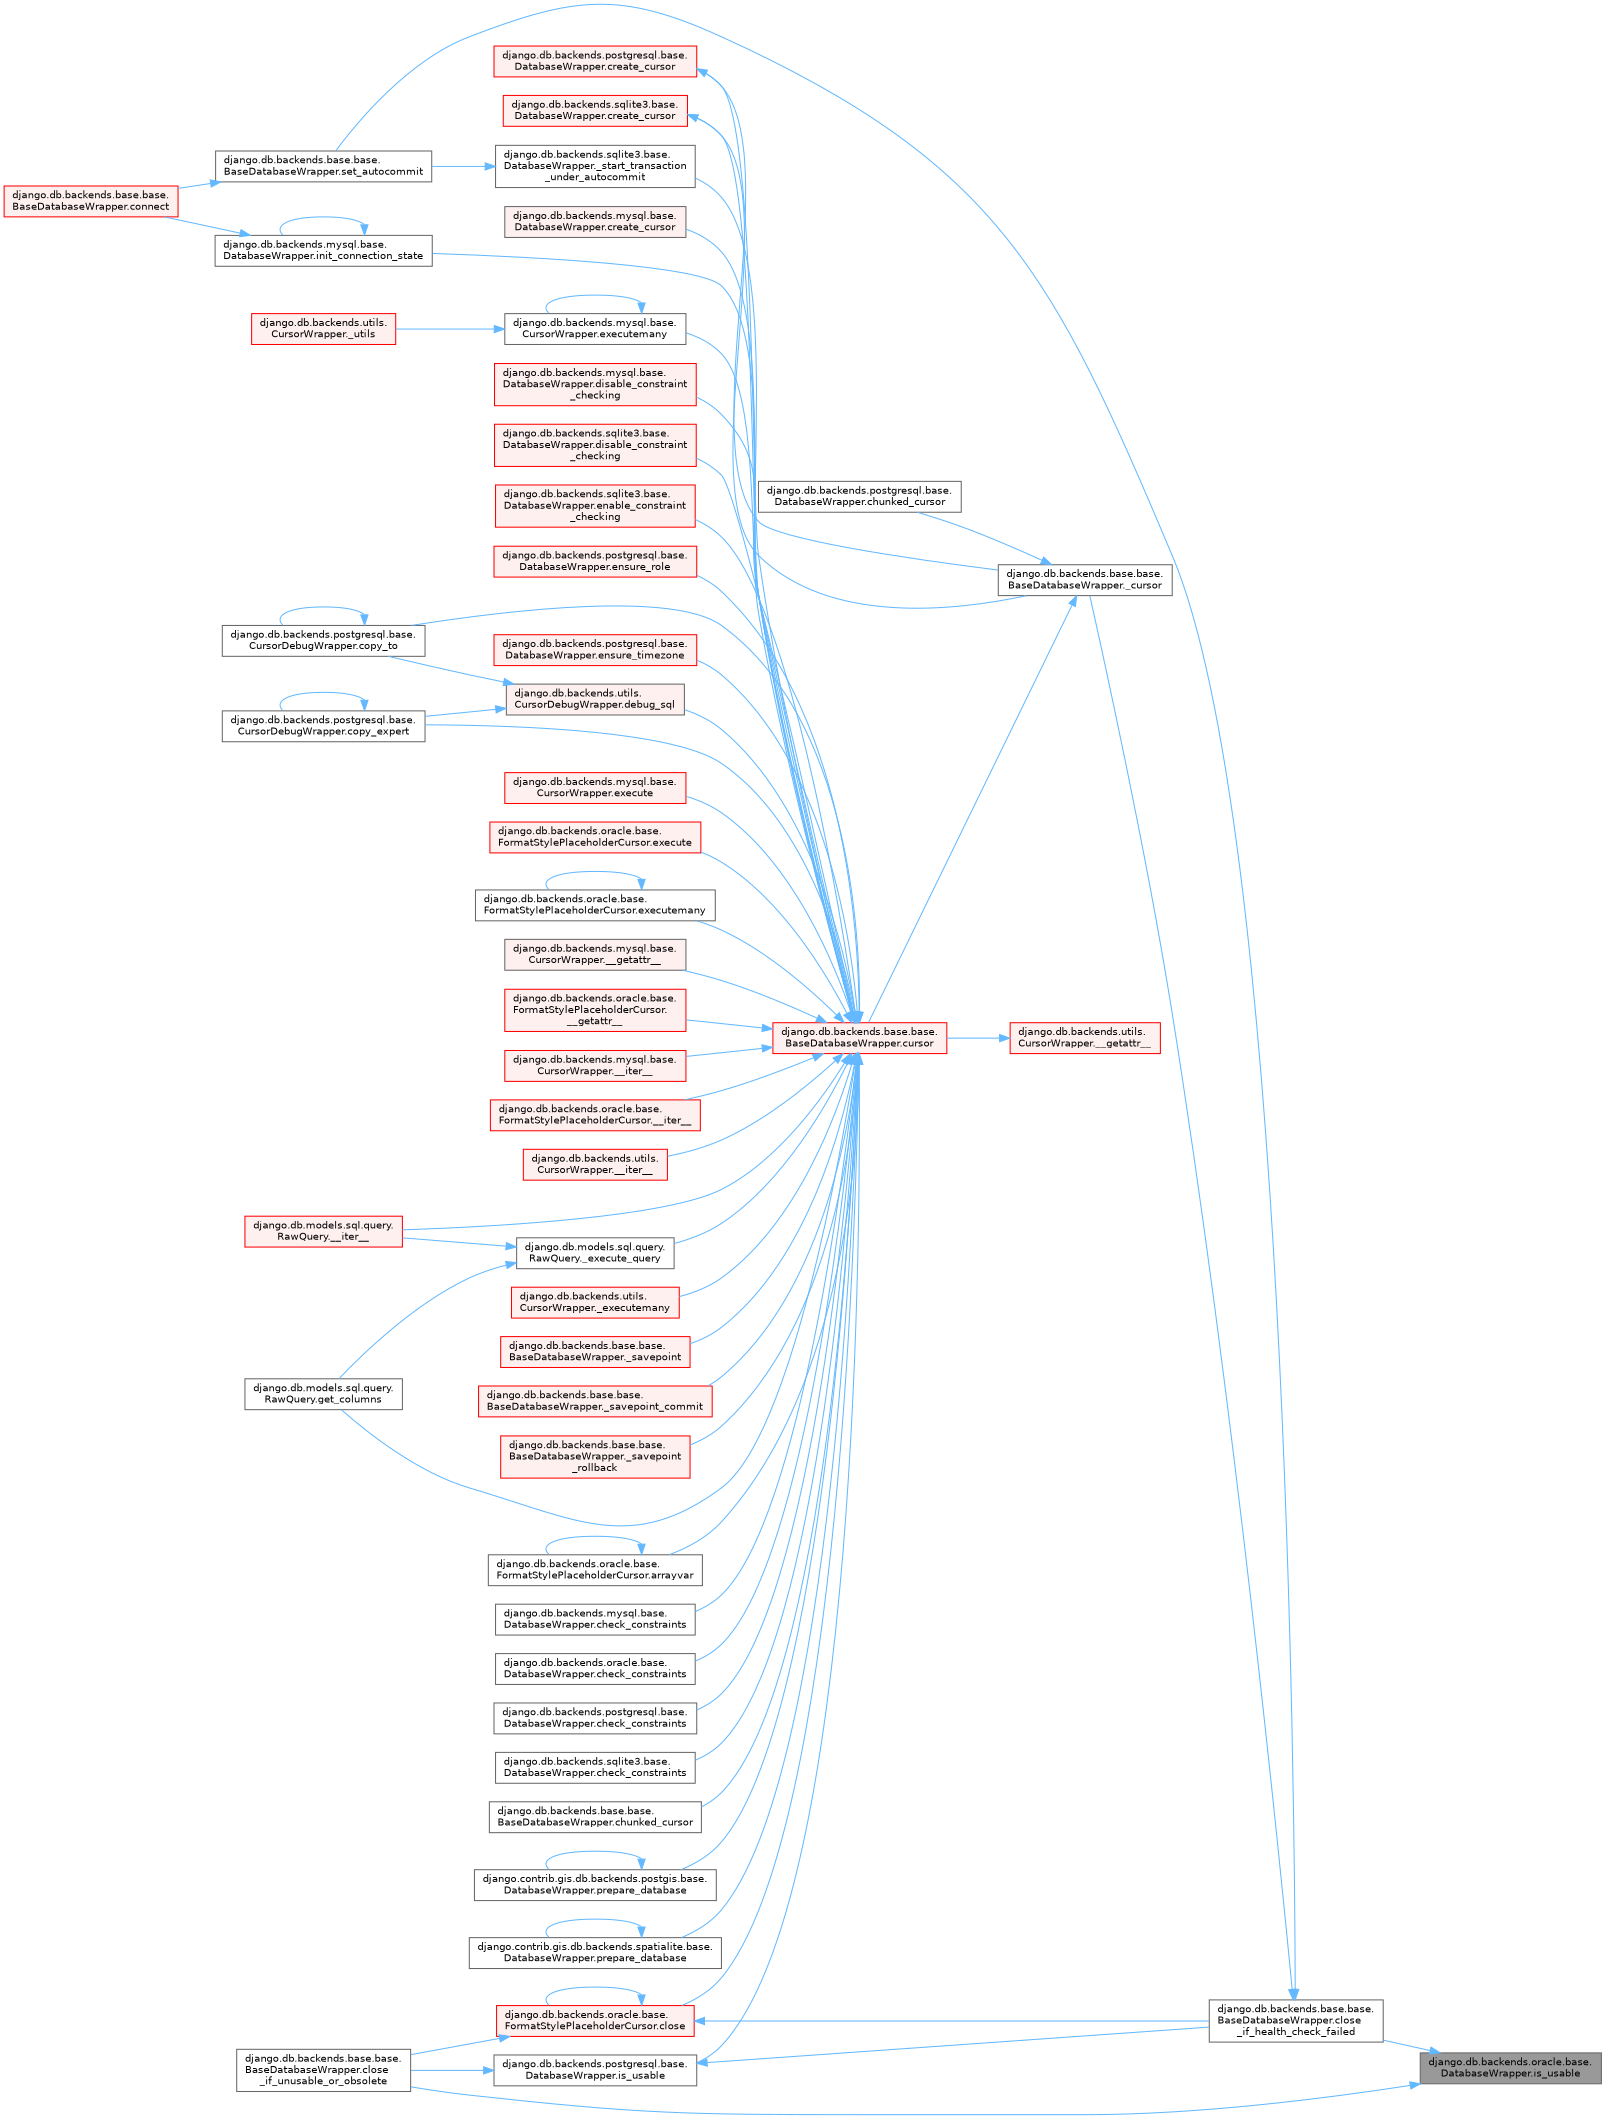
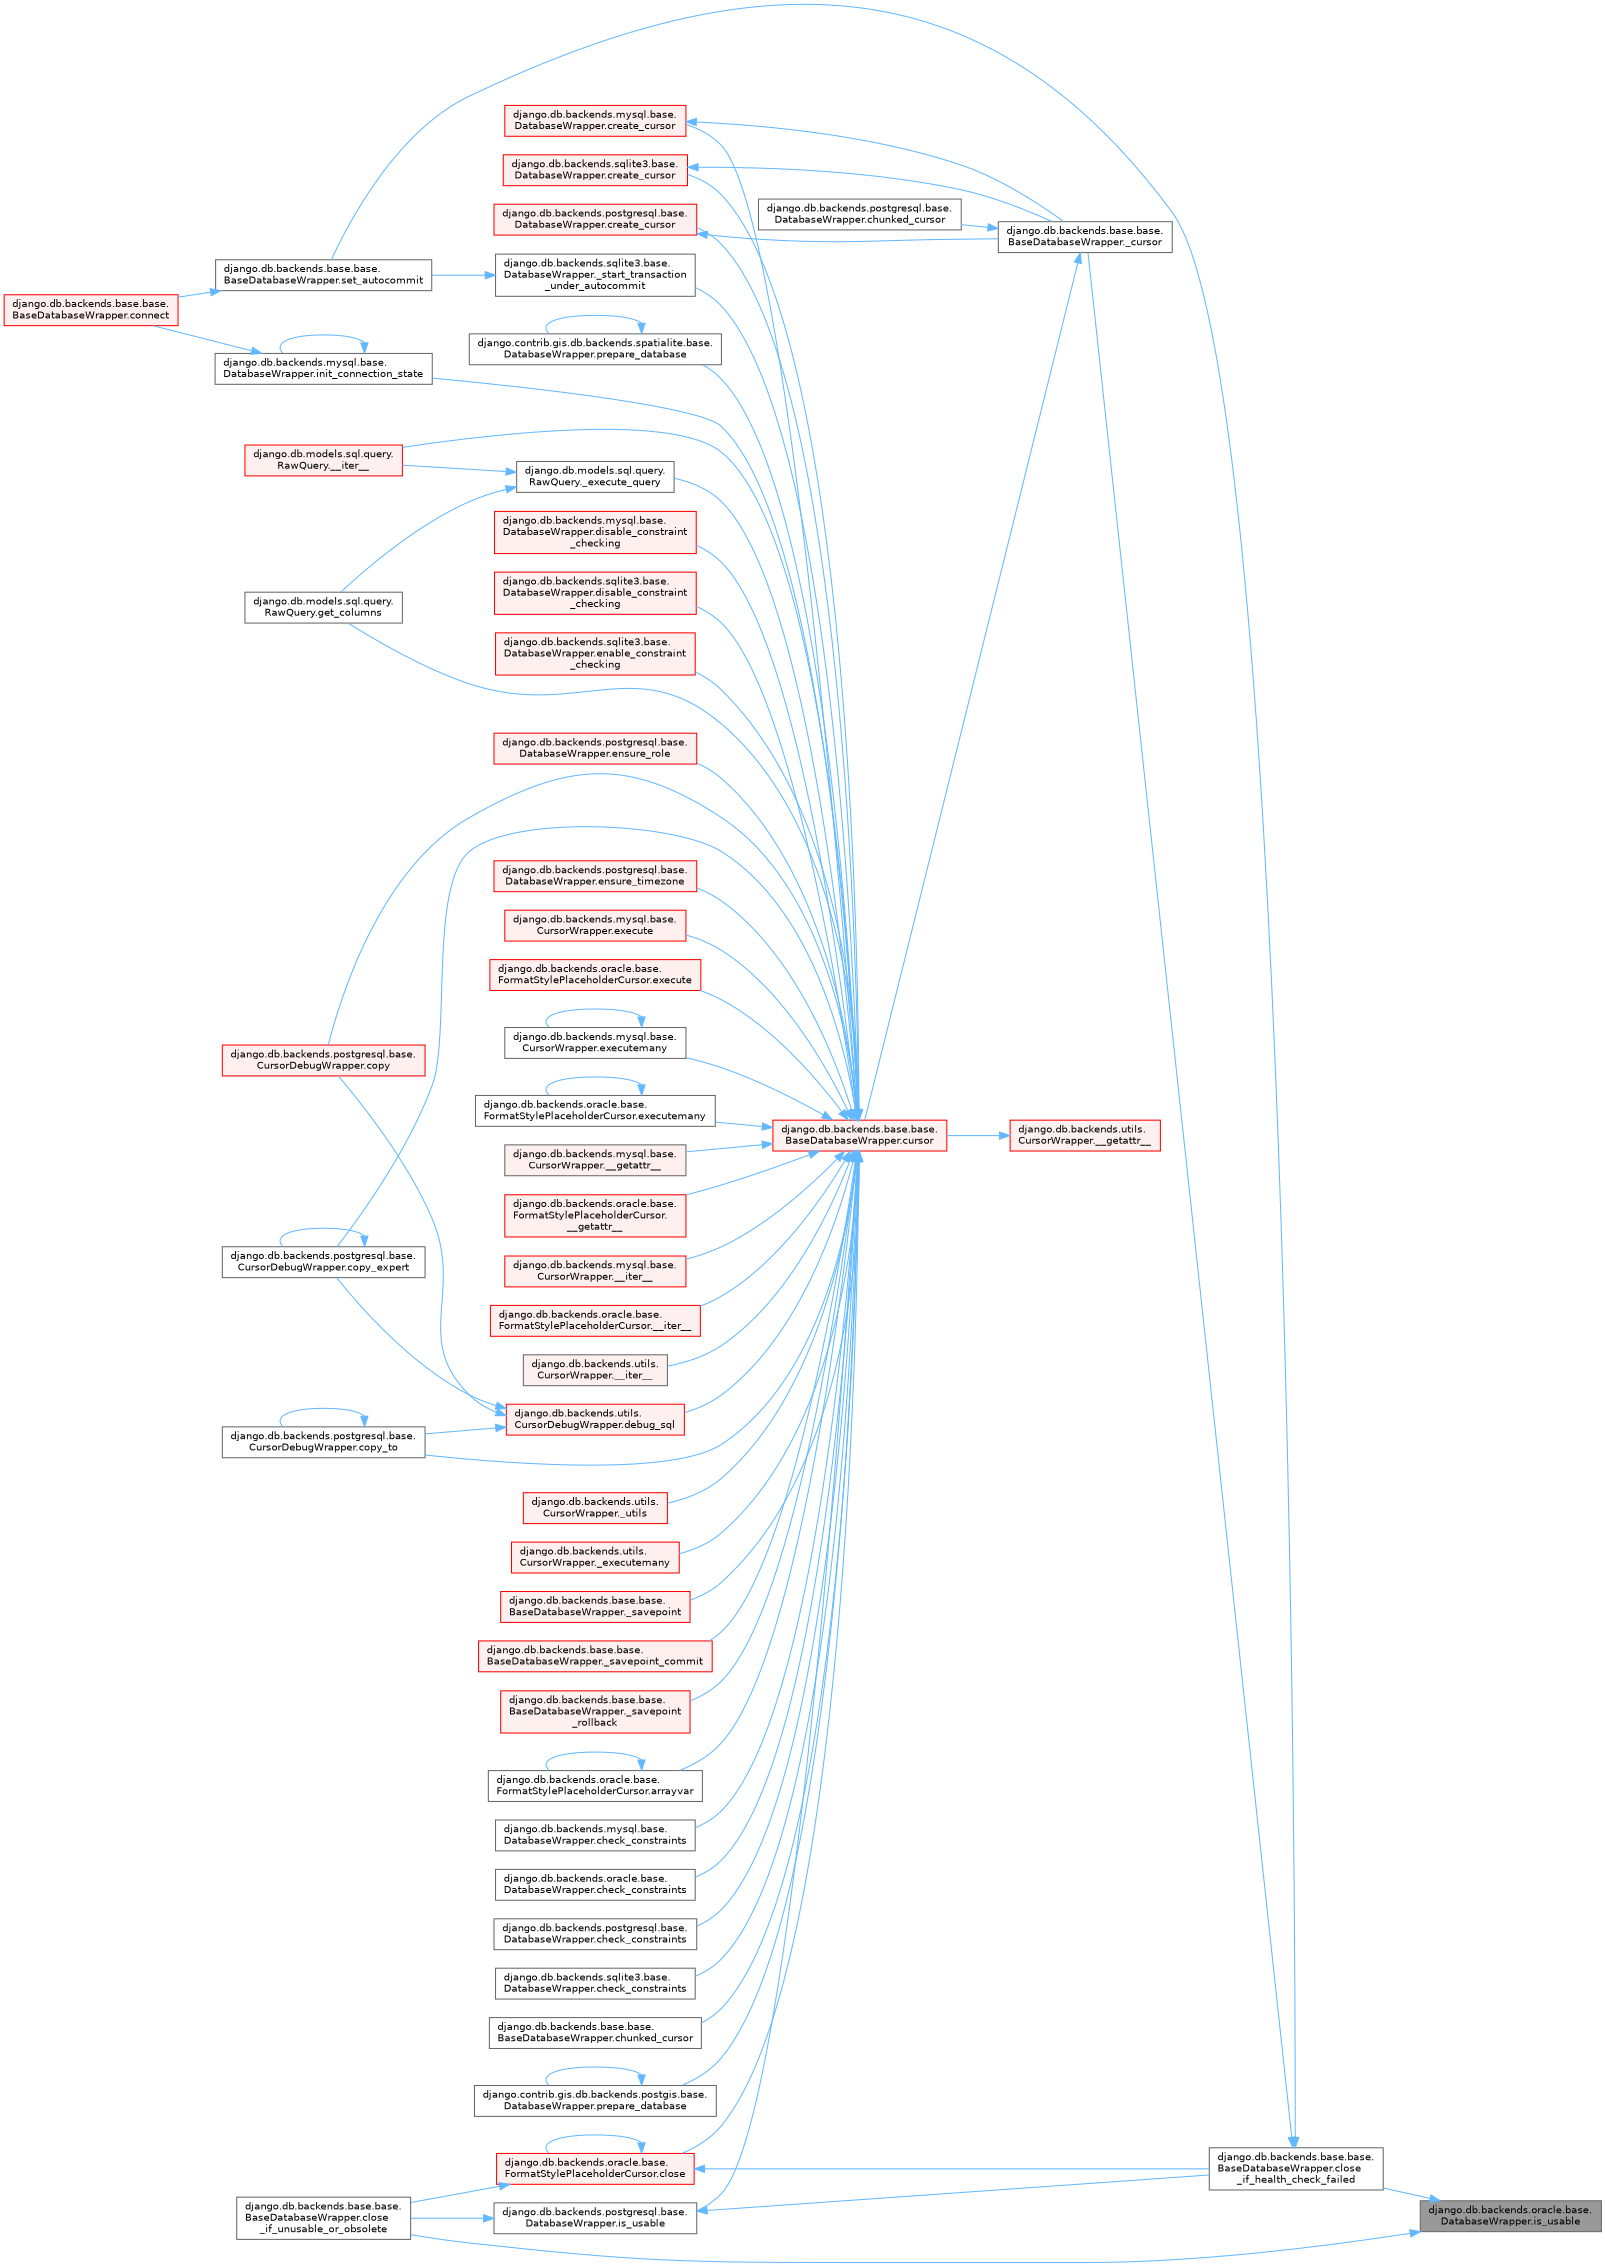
edge "django.db.backends.base.base. BaseDatabaseWrapper._cursor" -> "django.db.backends.mysql.base. DatabaseWrapper.create_cursor": added
node "django.db.backends.mysql.base. DatabaseWrapper.create_cursor": color grey40 -> red
edge "django.db.backends.utils. CursorWrapper._utils" -> "django.db.backends.mysql.base. CursorWrapper.executemany": now "django.db.backends.utils. CursorWrapper._utils" -> "django.db.backends.base.base. BaseDatabaseWrapper.cursor"
node "django.db.backends.utils. CursorDebugWrapper.debug_sql": color grey40 -> red
node "django.db.backends.postgresql.base. CursorDebugWrapper.copy": added
node "django.db.backends.utils. CursorWrapper.__iter__": color red -> grey40
